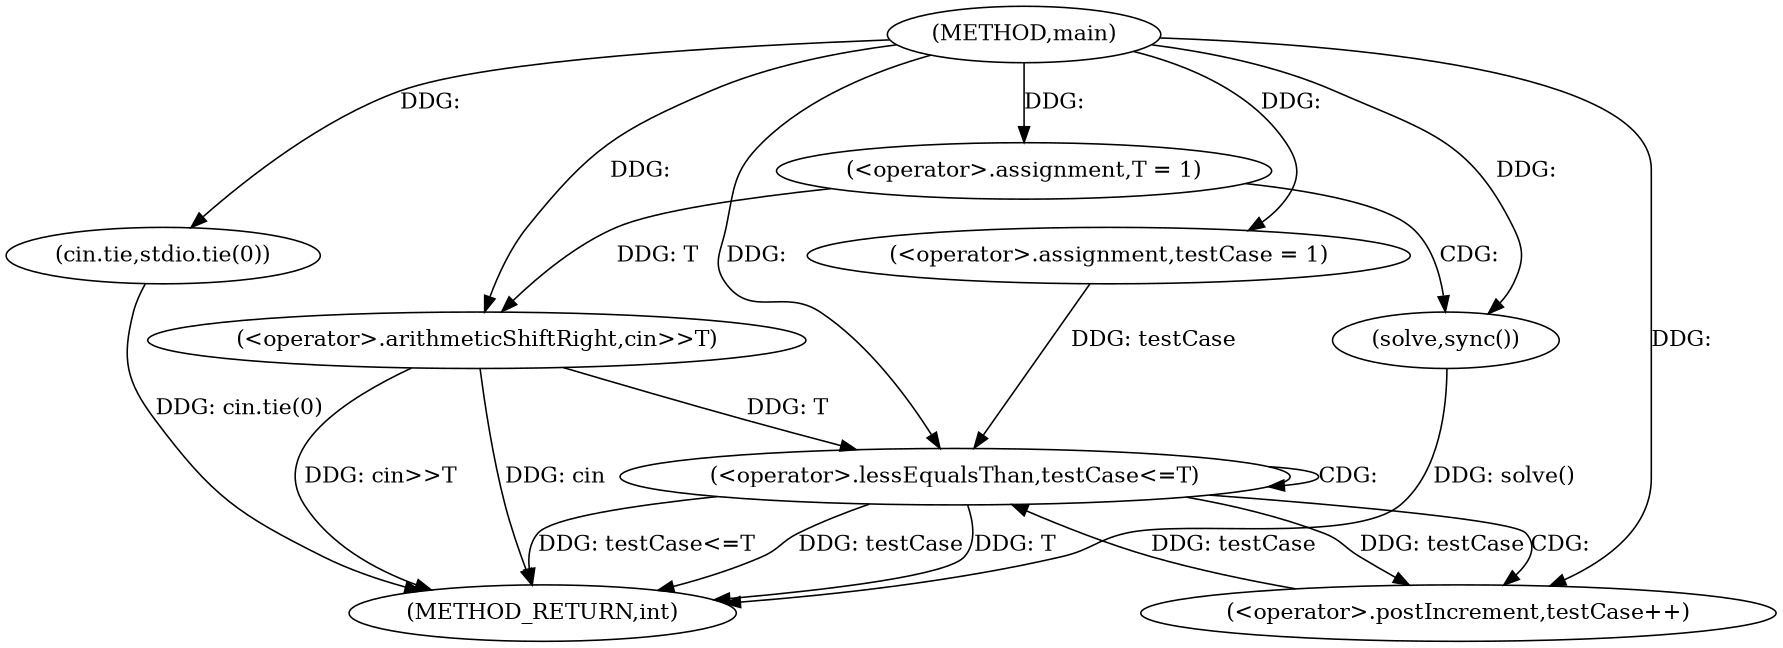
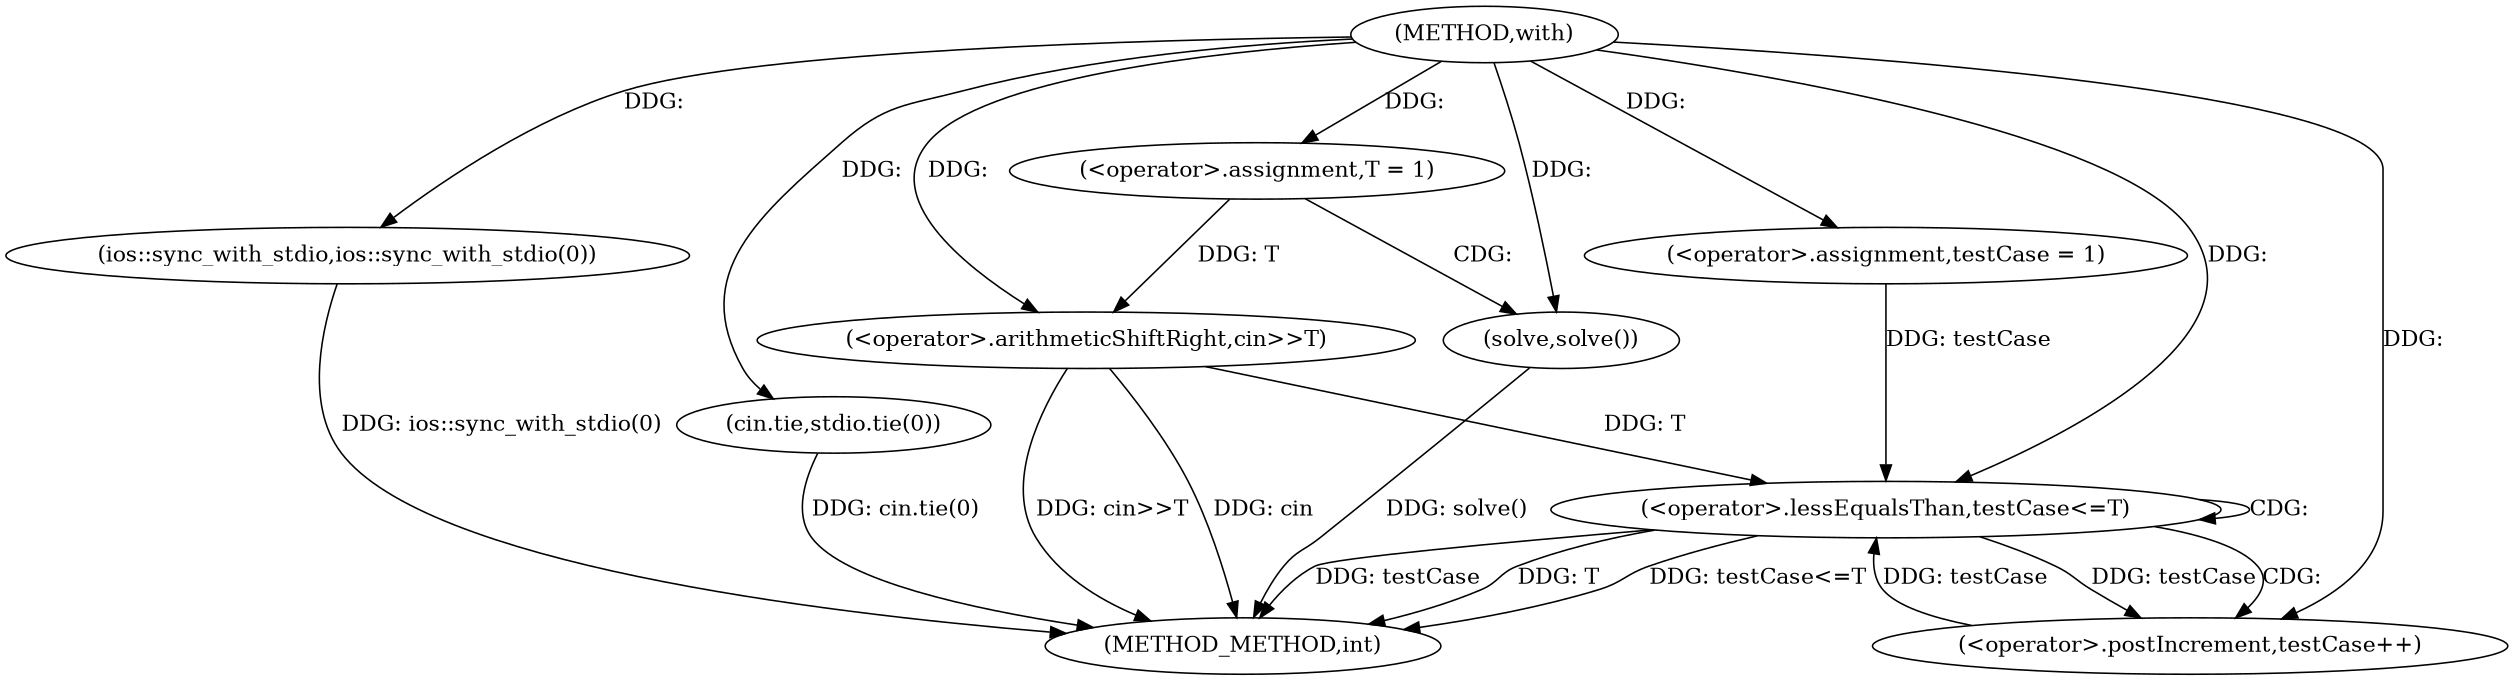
node "(METHOD,main)": label "(METHOD,main)" -> "(METHOD,with)"
node "(ios::sync_with_stdio,ios::sync_with_stdio(0))": added
node "(solve,sync())": label "(solve,sync())" -> "(solve,solve())"
node "(METHOD_RETURN,int)": label "(METHOD_RETURN,int)" -> "(METHOD_METHOD,int)"
